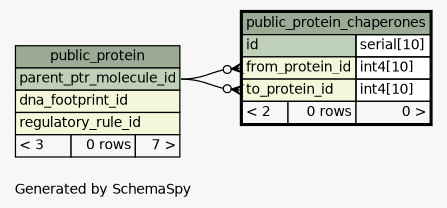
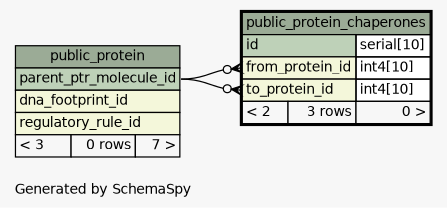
node "public_protein_chaperones": text "0 rows" -> "3 rows"
